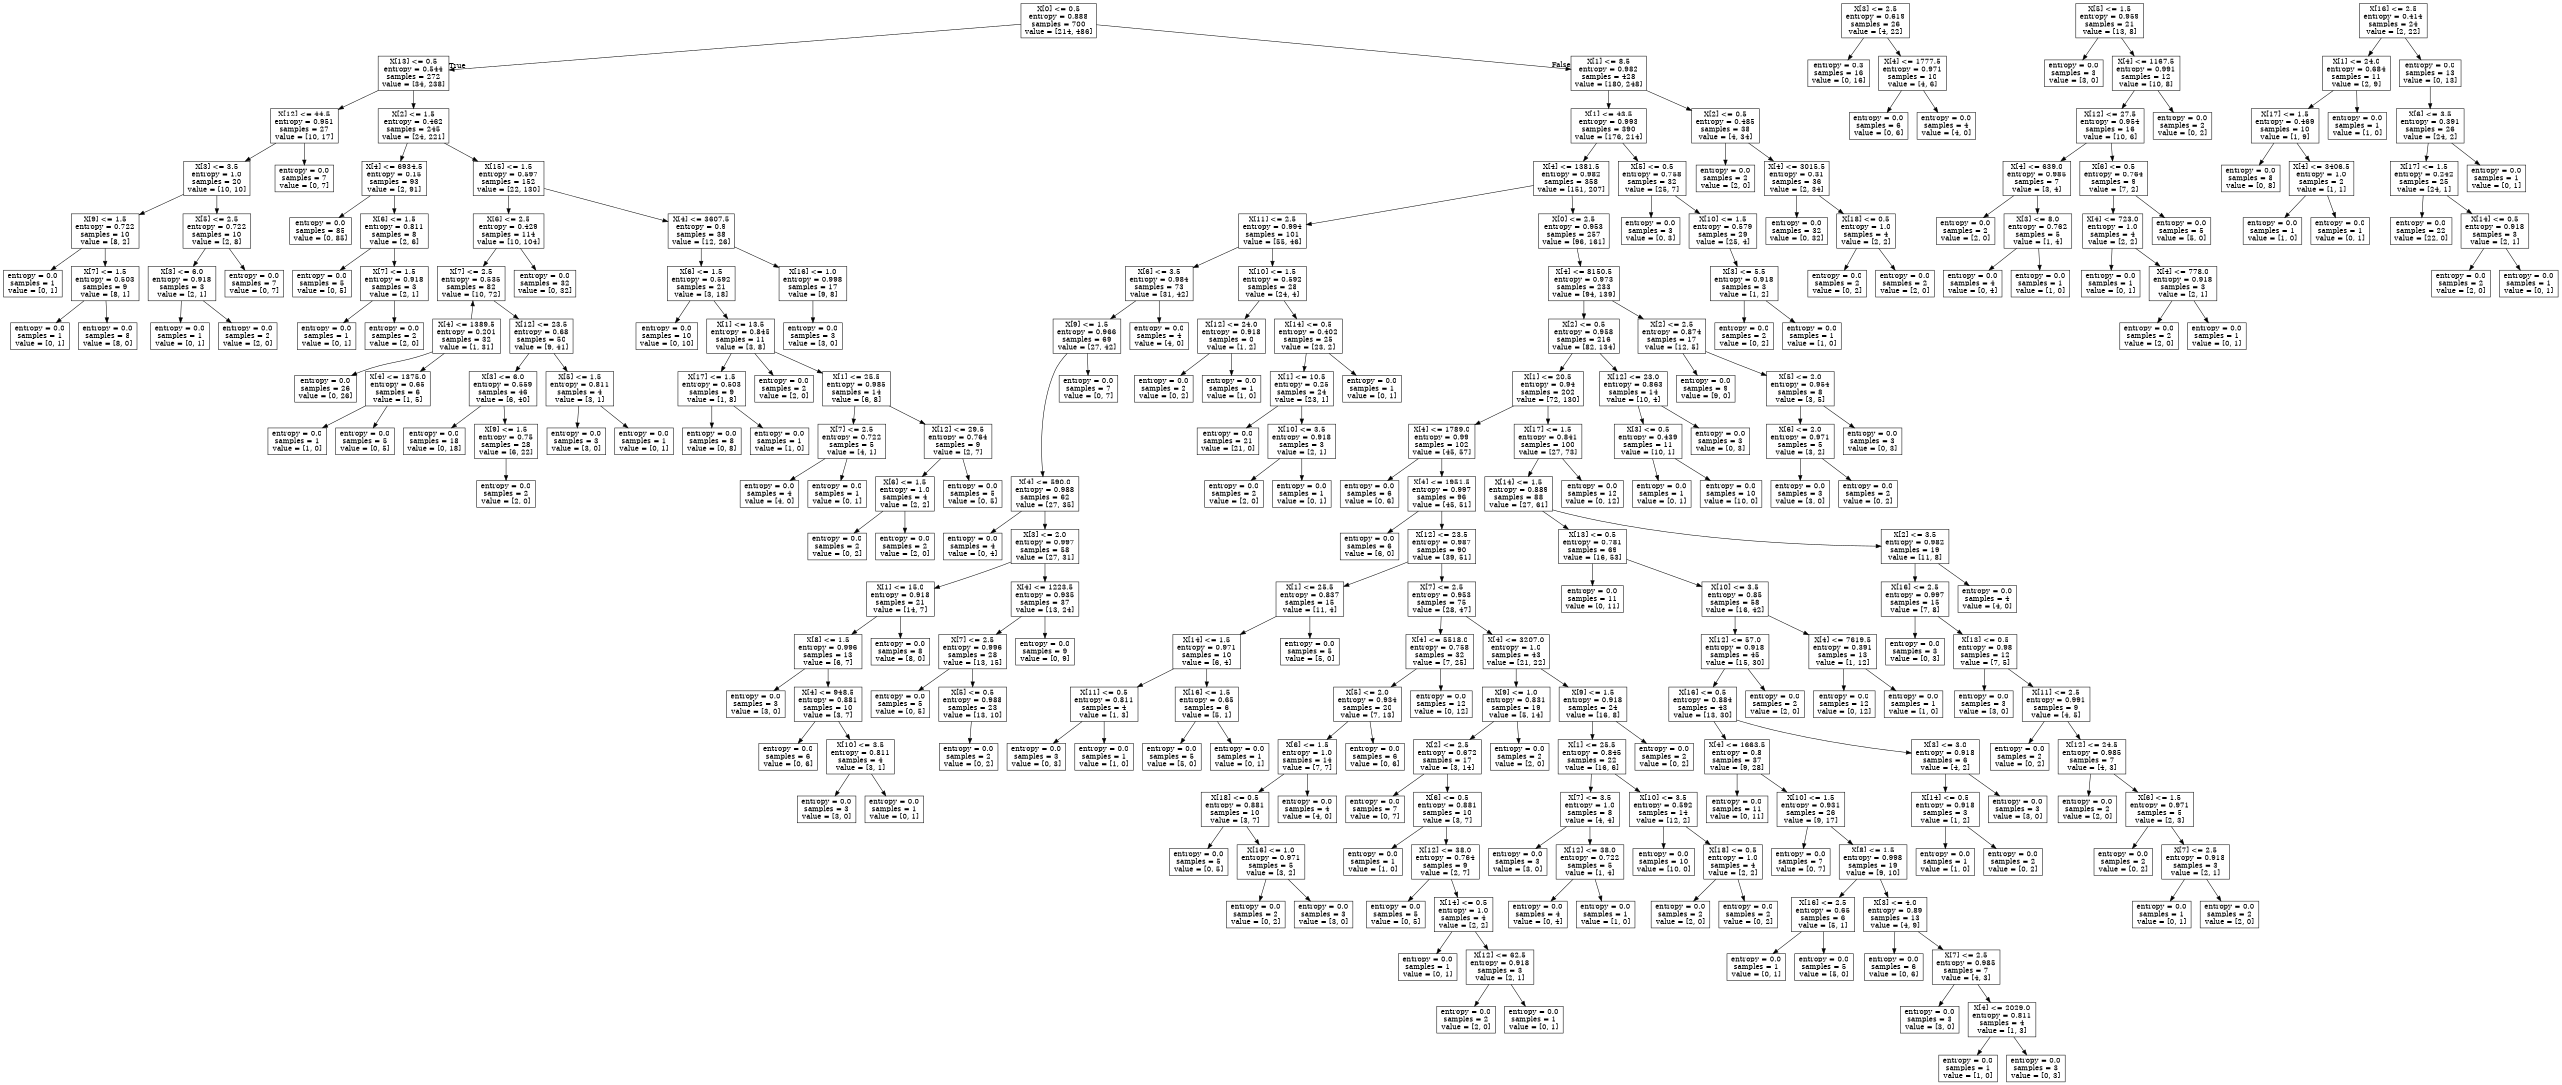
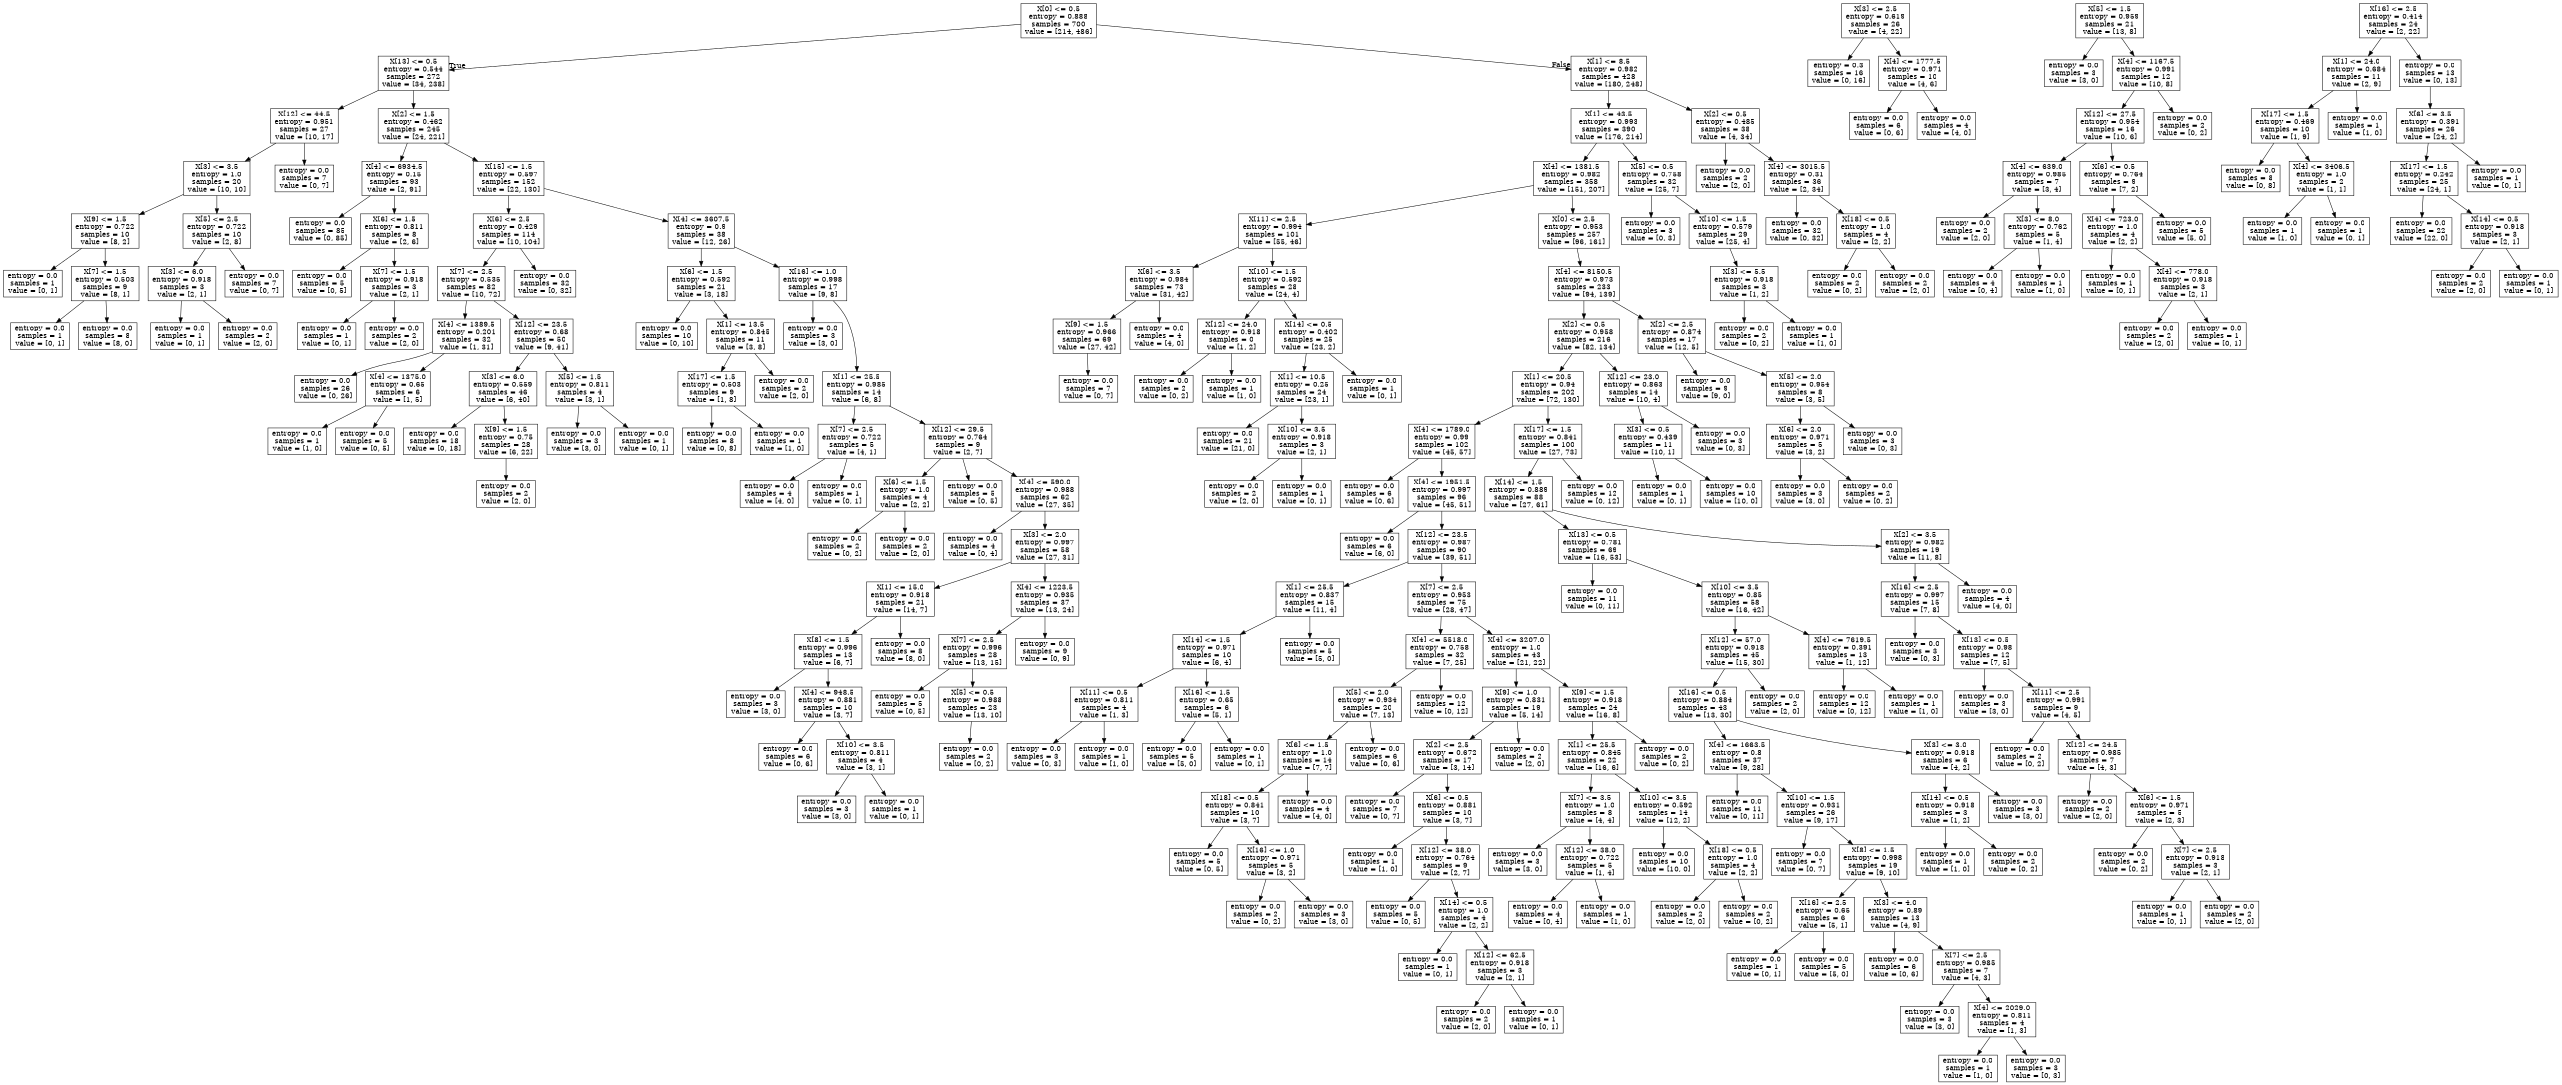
edge "X[4] <= 1389.5 entropy = 0.201 samples = 32 value = [1, 31]" -> "X[7] <= 2.5 entropy = 0.535 samples = 82 value = [10, 72]": reversed
edge "X[1] <= 13.5 entropy = 0.845 samples = 11 value = [3, 8]" -> "X[1] <= 25.5 entropy = 0.985 samples = 14 value = [6, 8]": now "X[16] <= 1.0 entropy = 0.998 samples = 17 value = [9, 8]" -> "X[1] <= 25.5 entropy = 0.985 samples = 14 value = [6, 8]"
edge "X[9] <= 1.5 entropy = 0.966 samples = 69 value = [27, 42]" -> "X[4] <= 590.0 entropy = 0.988 samples = 62 value = [27, 35]": now "X[12] <= 29.5 entropy = 0.764 samples = 9 value = [2, 7]" -> "X[4] <= 590.0 entropy = 0.988 samples = 62 value = [27, 35]"
node "X[18] <= 0.5 entropy = 0.881 samples = 10 value = [3, 7]": label "X[18] <= 0.5 entropy = 0.881 samples = 10 value = [3, 7]" -> "X[18] <= 0.5 entropy = 0.841 samples = 10 value = [3, 7]"
